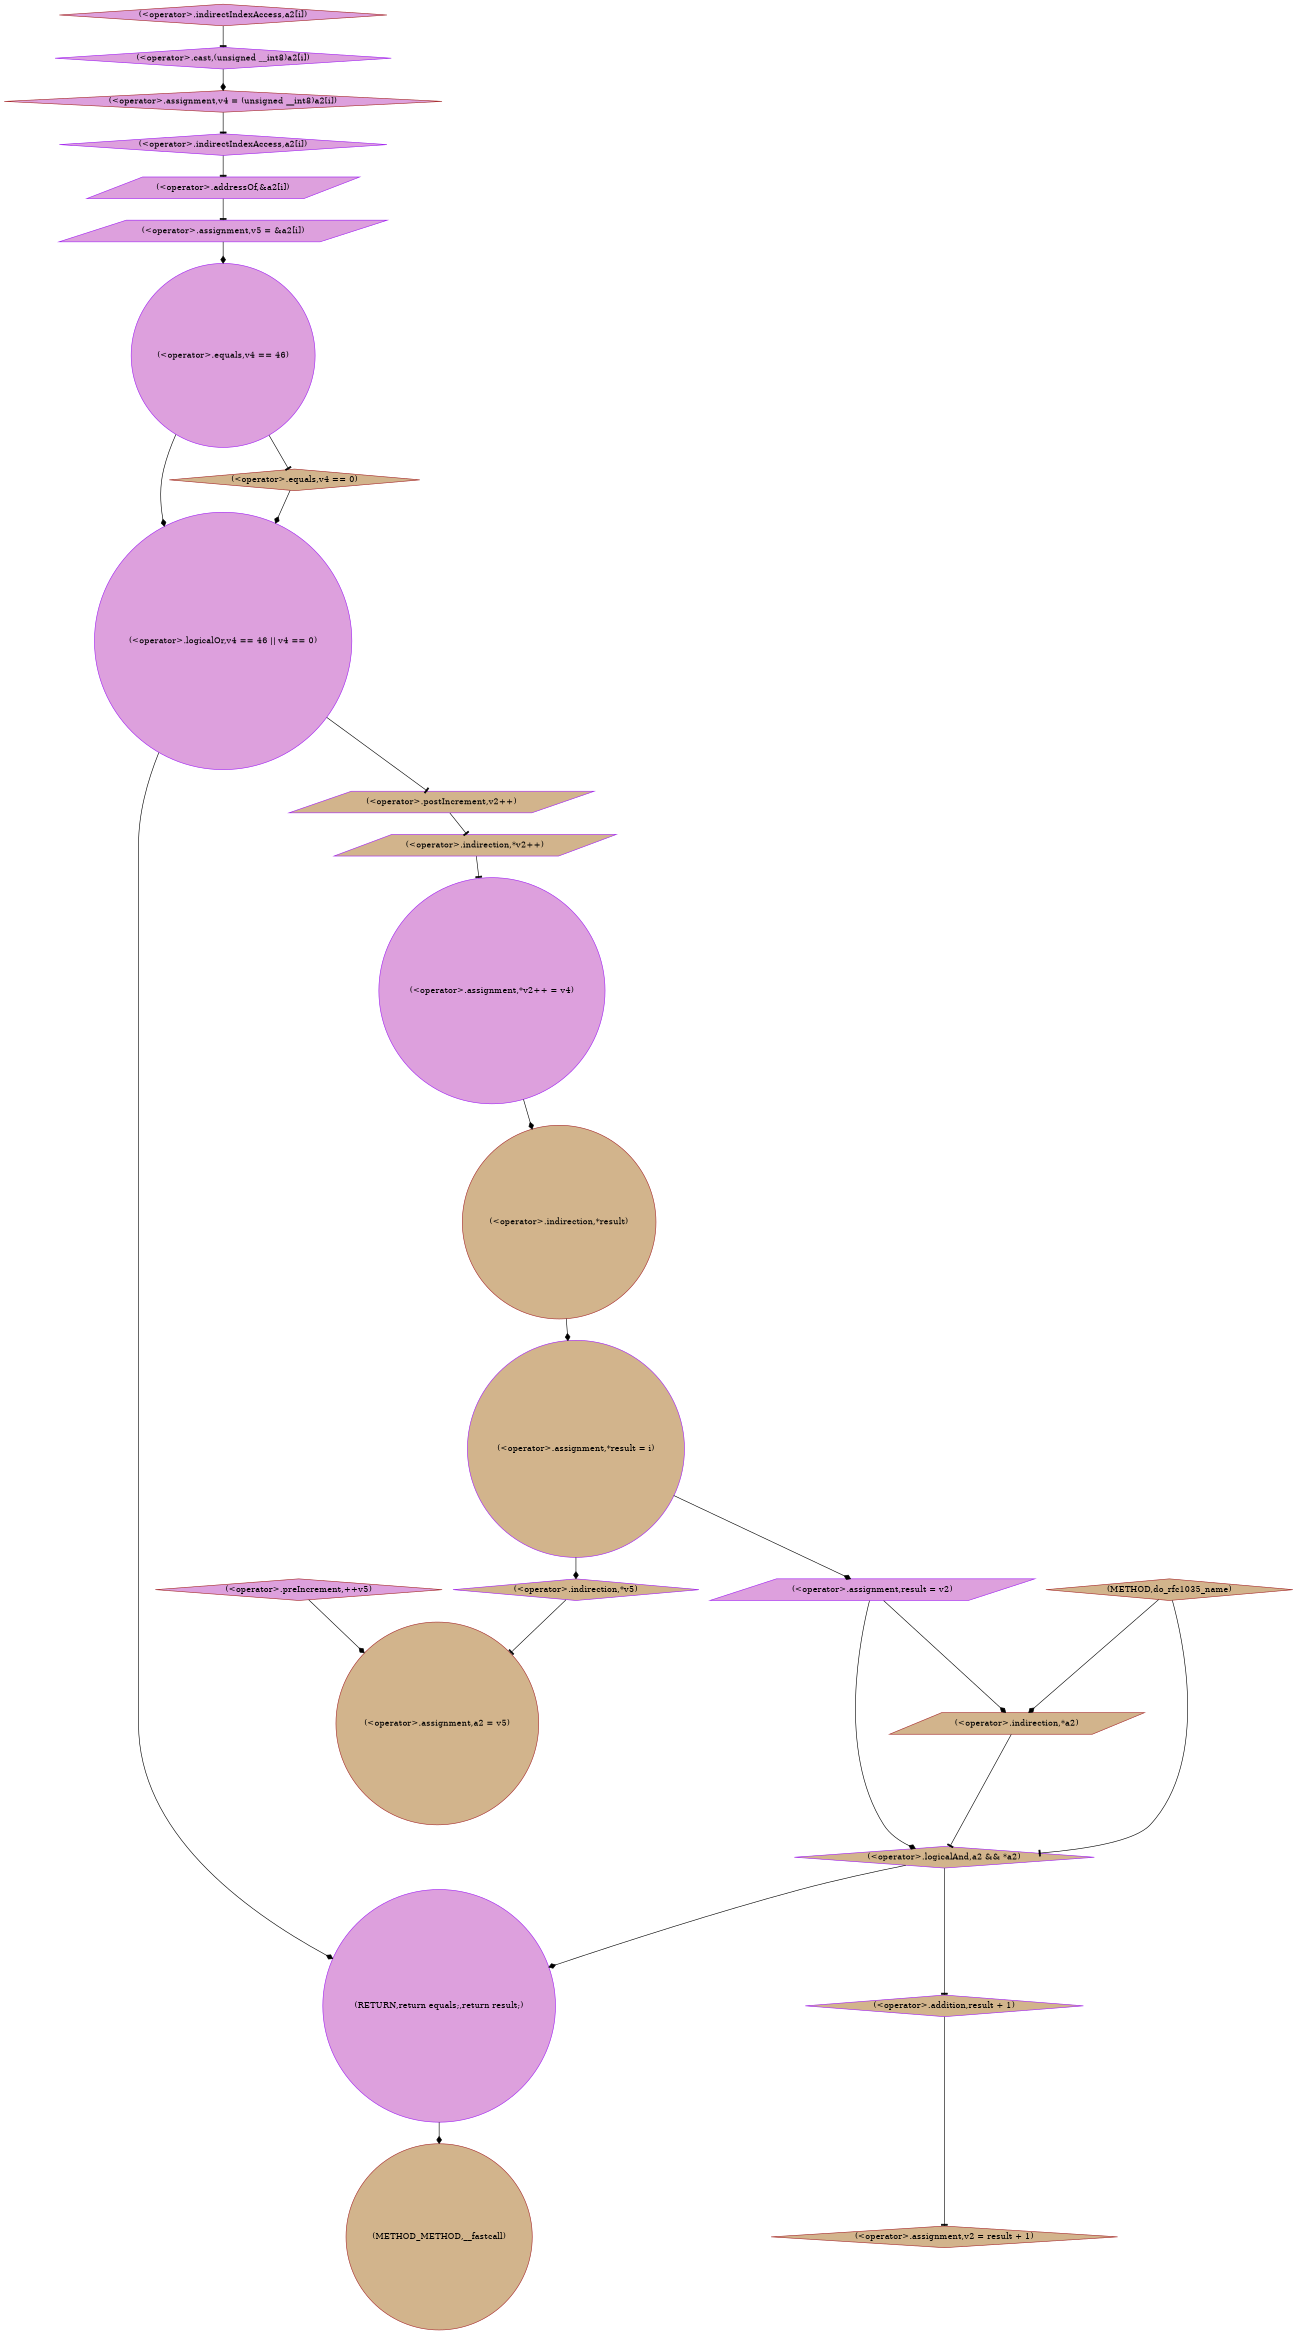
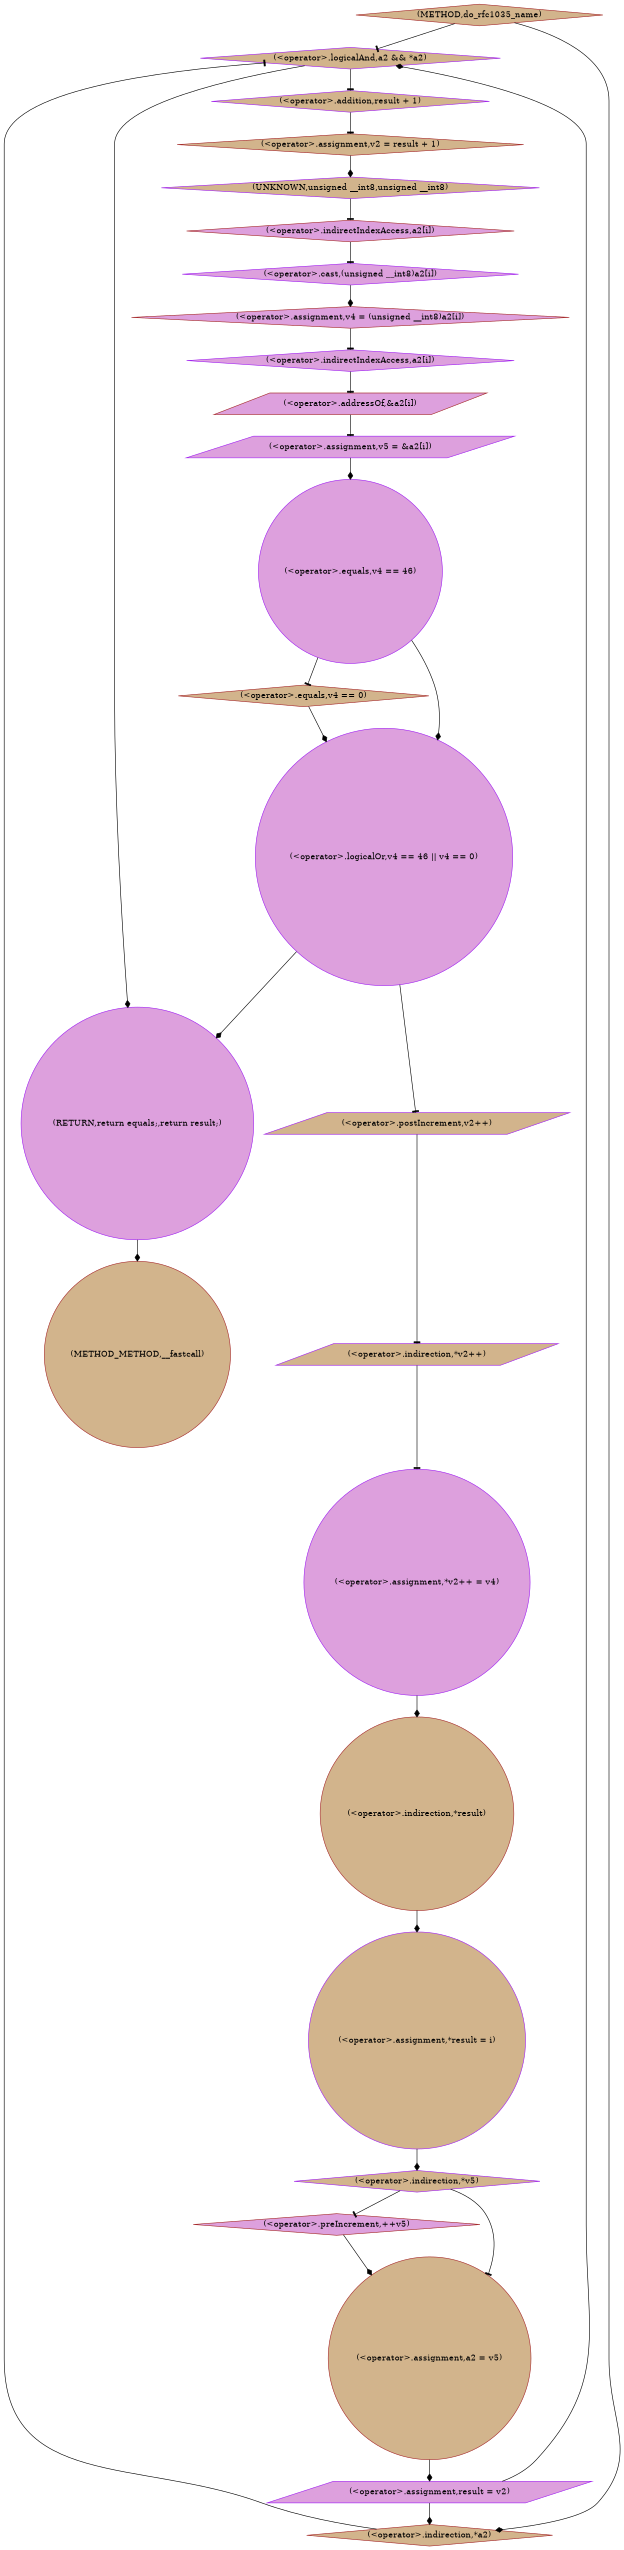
node "(<operator>.addressOf,&a2[i])": color purple -> brown
node "(UNKNOWN,unsigned __int8,unsigned __int8)": added
edge "(<operator>.assignment,*result = i)" -> "(<operator>.assignment,result = v2)": now "(<operator>.assignment,a2 = v5)" -> "(<operator>.assignment,result = v2)"
node "(<operator>.indirection,*a2)": shape parallelogram -> diamond
edge "(<operator>.indirection,*v5)" -> "(<operator>.preIncrement,++v5)": added
